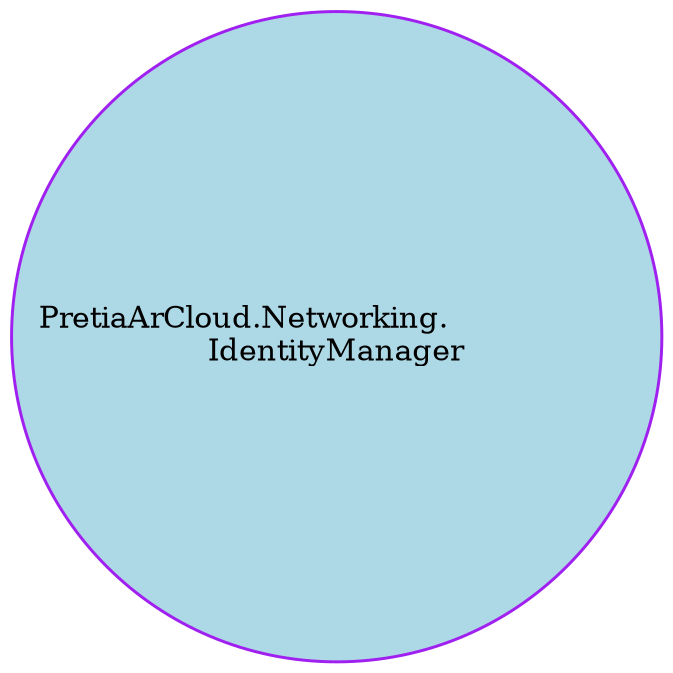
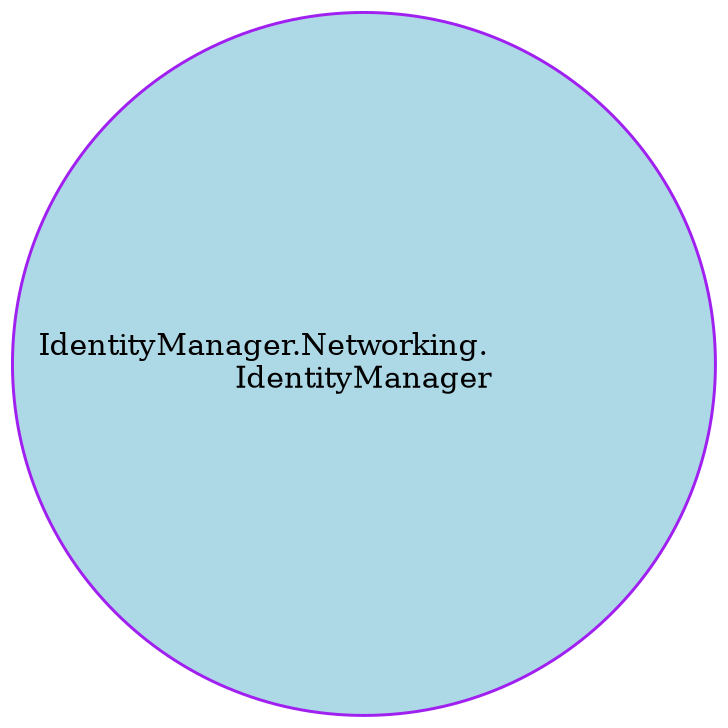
node "PretiaArCloud.Networking. IdentityManager": label "PretiaArCloud.Networking. IdentityManager" -> "IdentityManager.Networking. IdentityManager"
